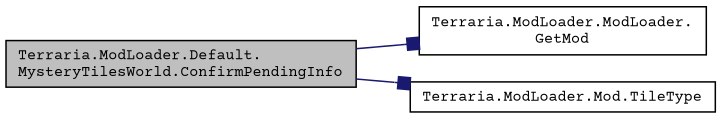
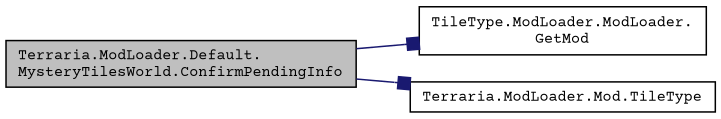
node "Terraria.ModLoader.ModLoader. GetMod": label "Terraria.ModLoader.ModLoader. GetMod" -> "TileType.ModLoader.ModLoader. GetMod"
